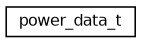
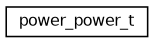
node "power_data_t": label "power_data_t" -> "power_power_t"
